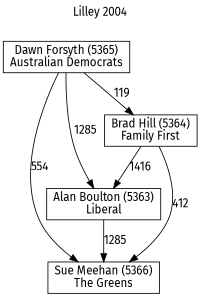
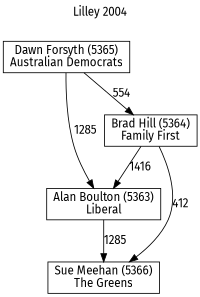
edge "Dawn Forsyth (5365) Australian Democrats" -> "Brad Hill (5364) Family First": label "119" -> "554"
edge "Dawn Forsyth (5365) Australian Democrats" -> "Sue Meehan (5366) The Greens": removed, label "554"
